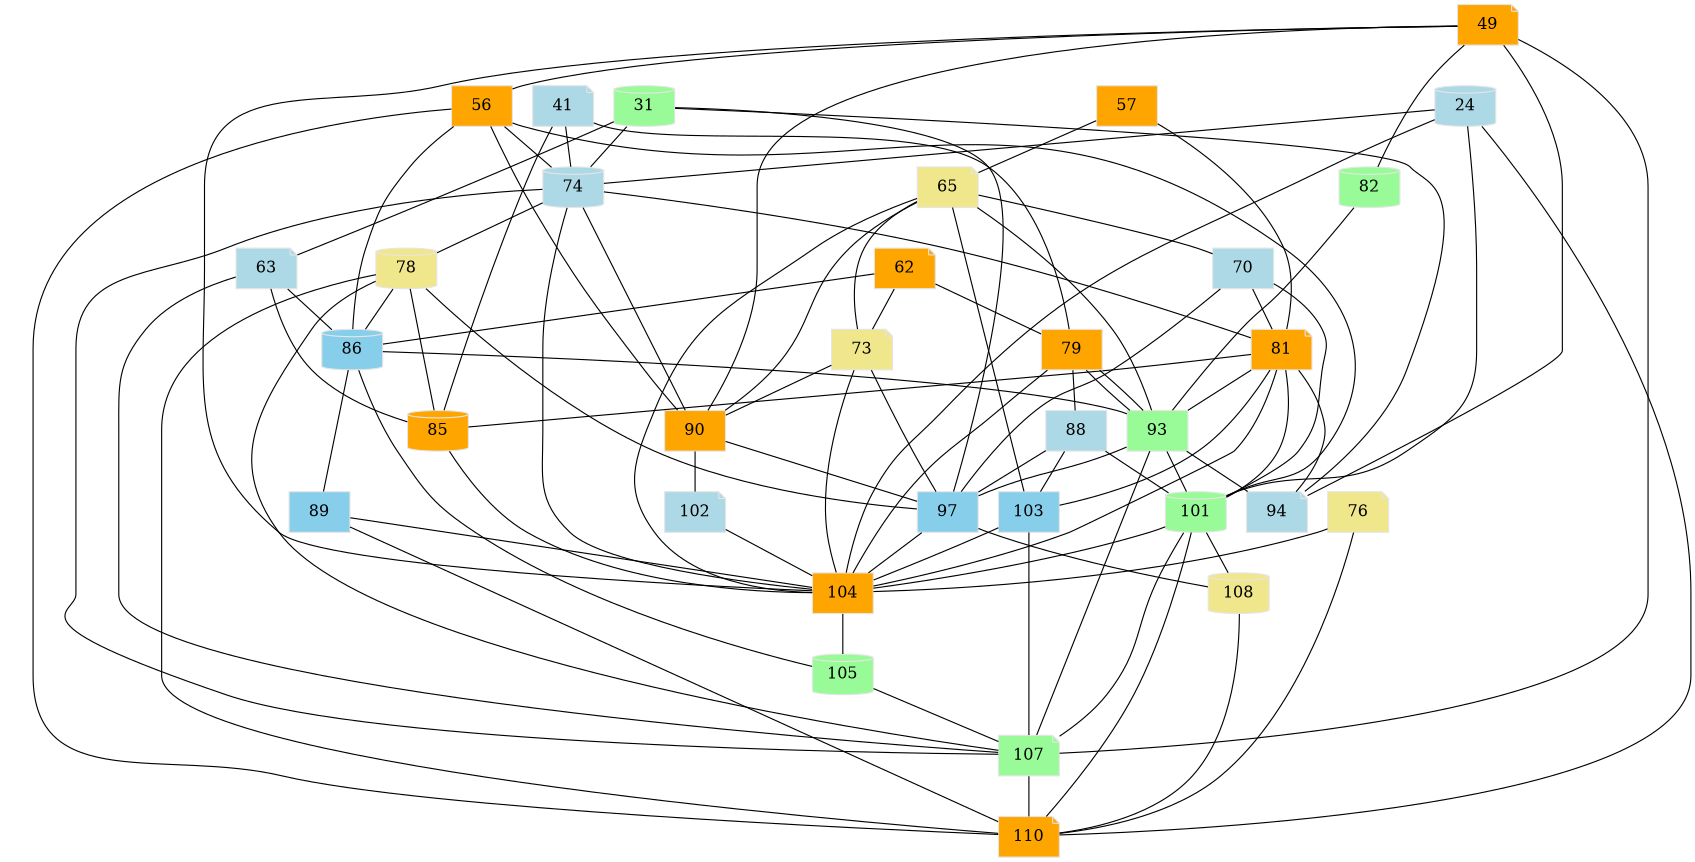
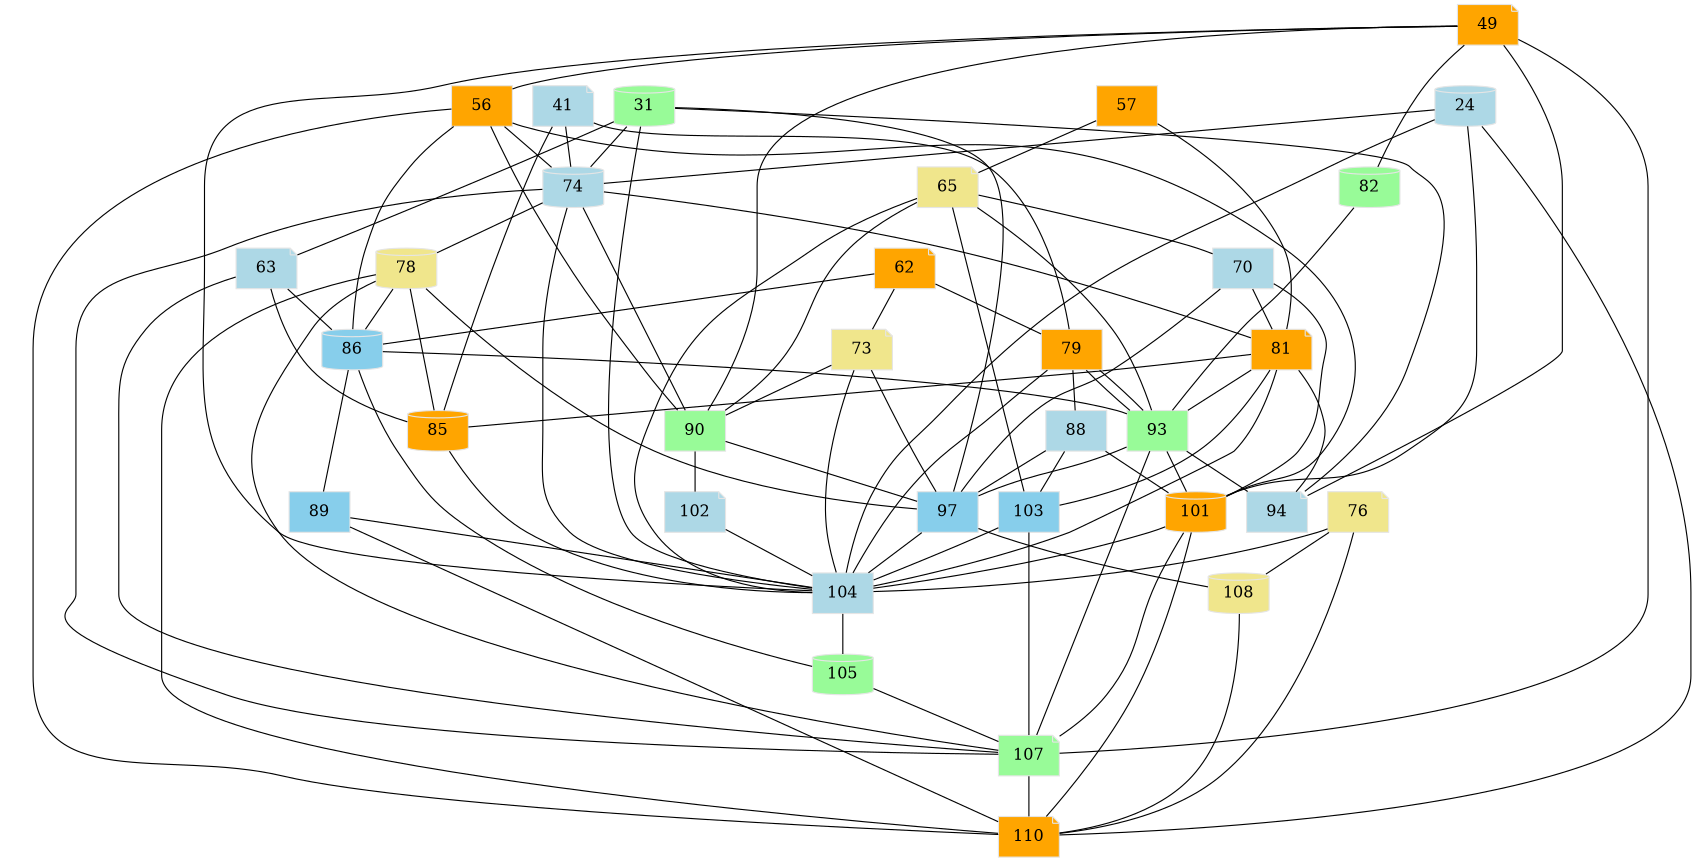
edge "65" -- "73": removed
node "90": fillcolor orange -> palegreen
edge "31" -- "104": added
edge "81" -- "101": removed
node "101": fillcolor palegreen -> orange
edge "101" -- "108": now "76" -- "108"
node "104": fillcolor orange -> lightblue
